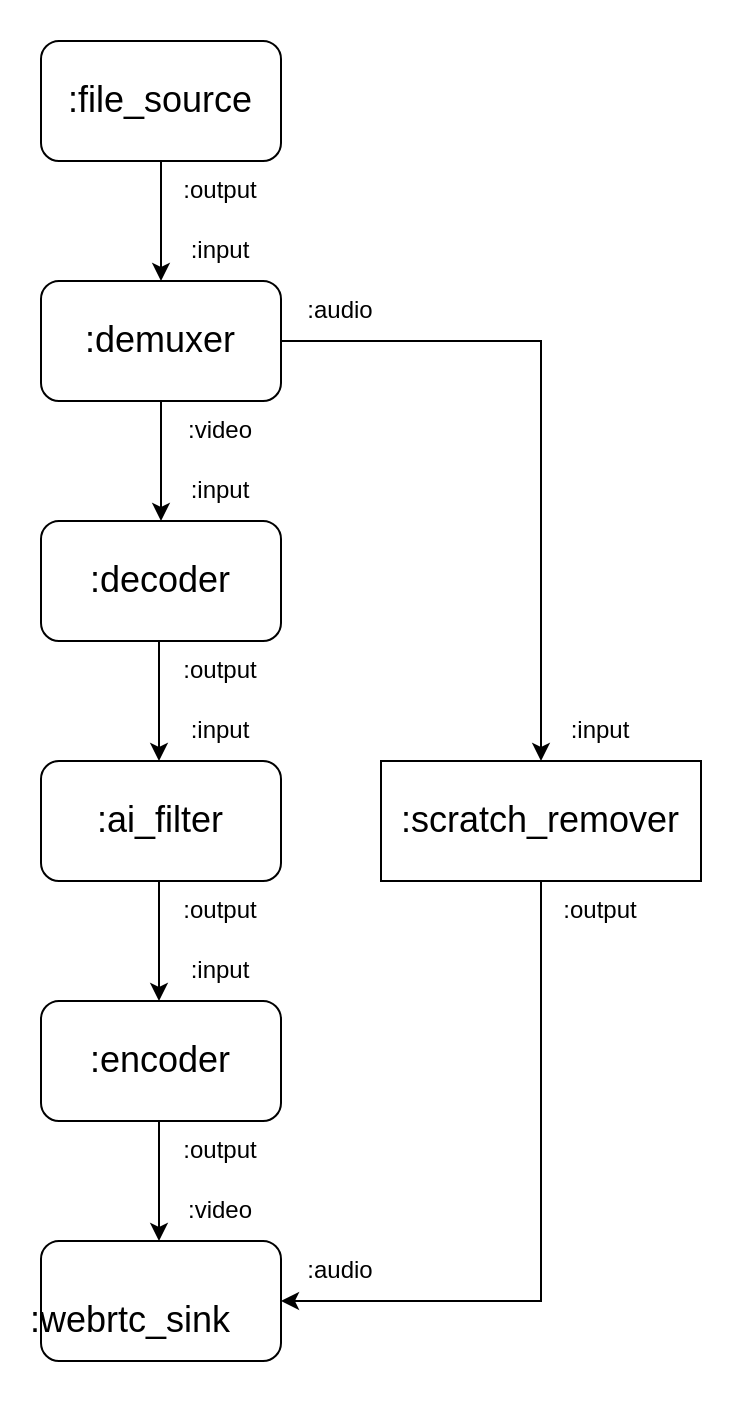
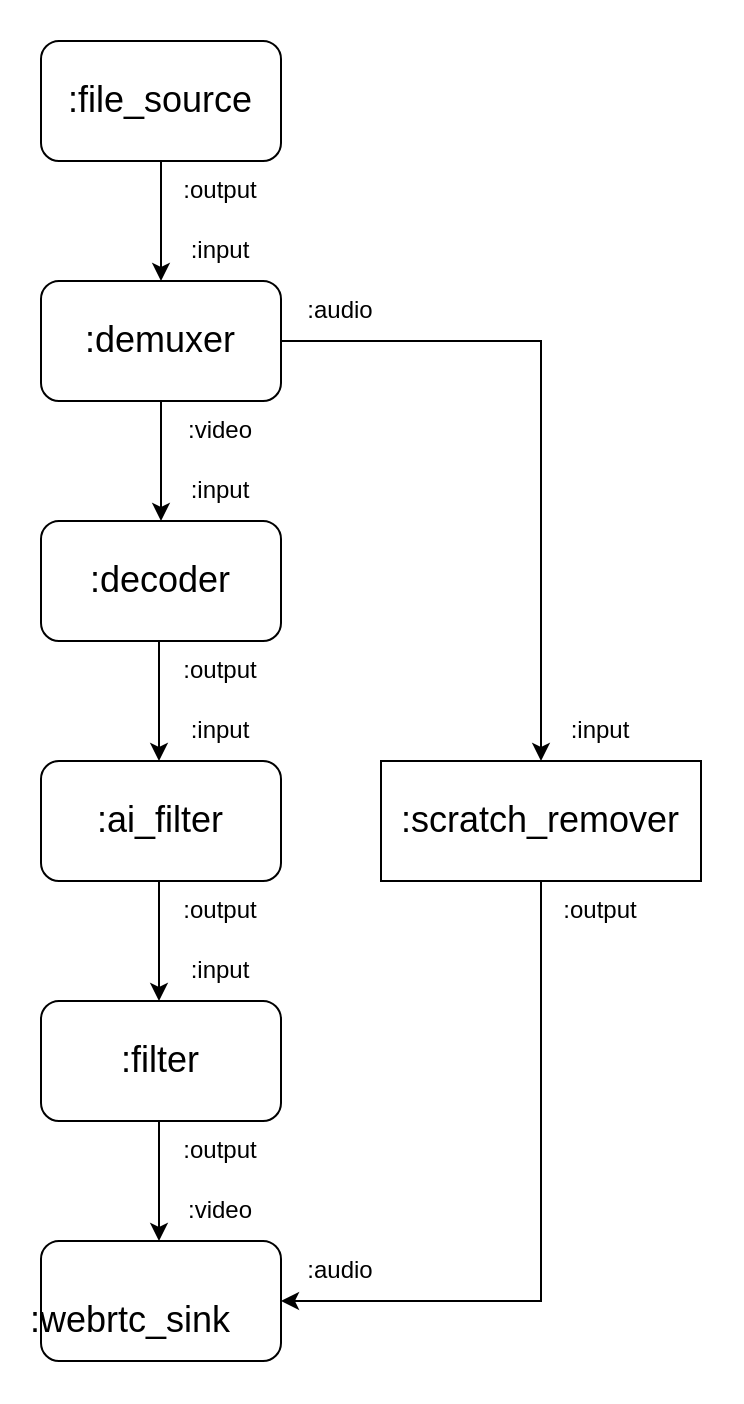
node ":encoder": label ":encoder" -> ":filter"
